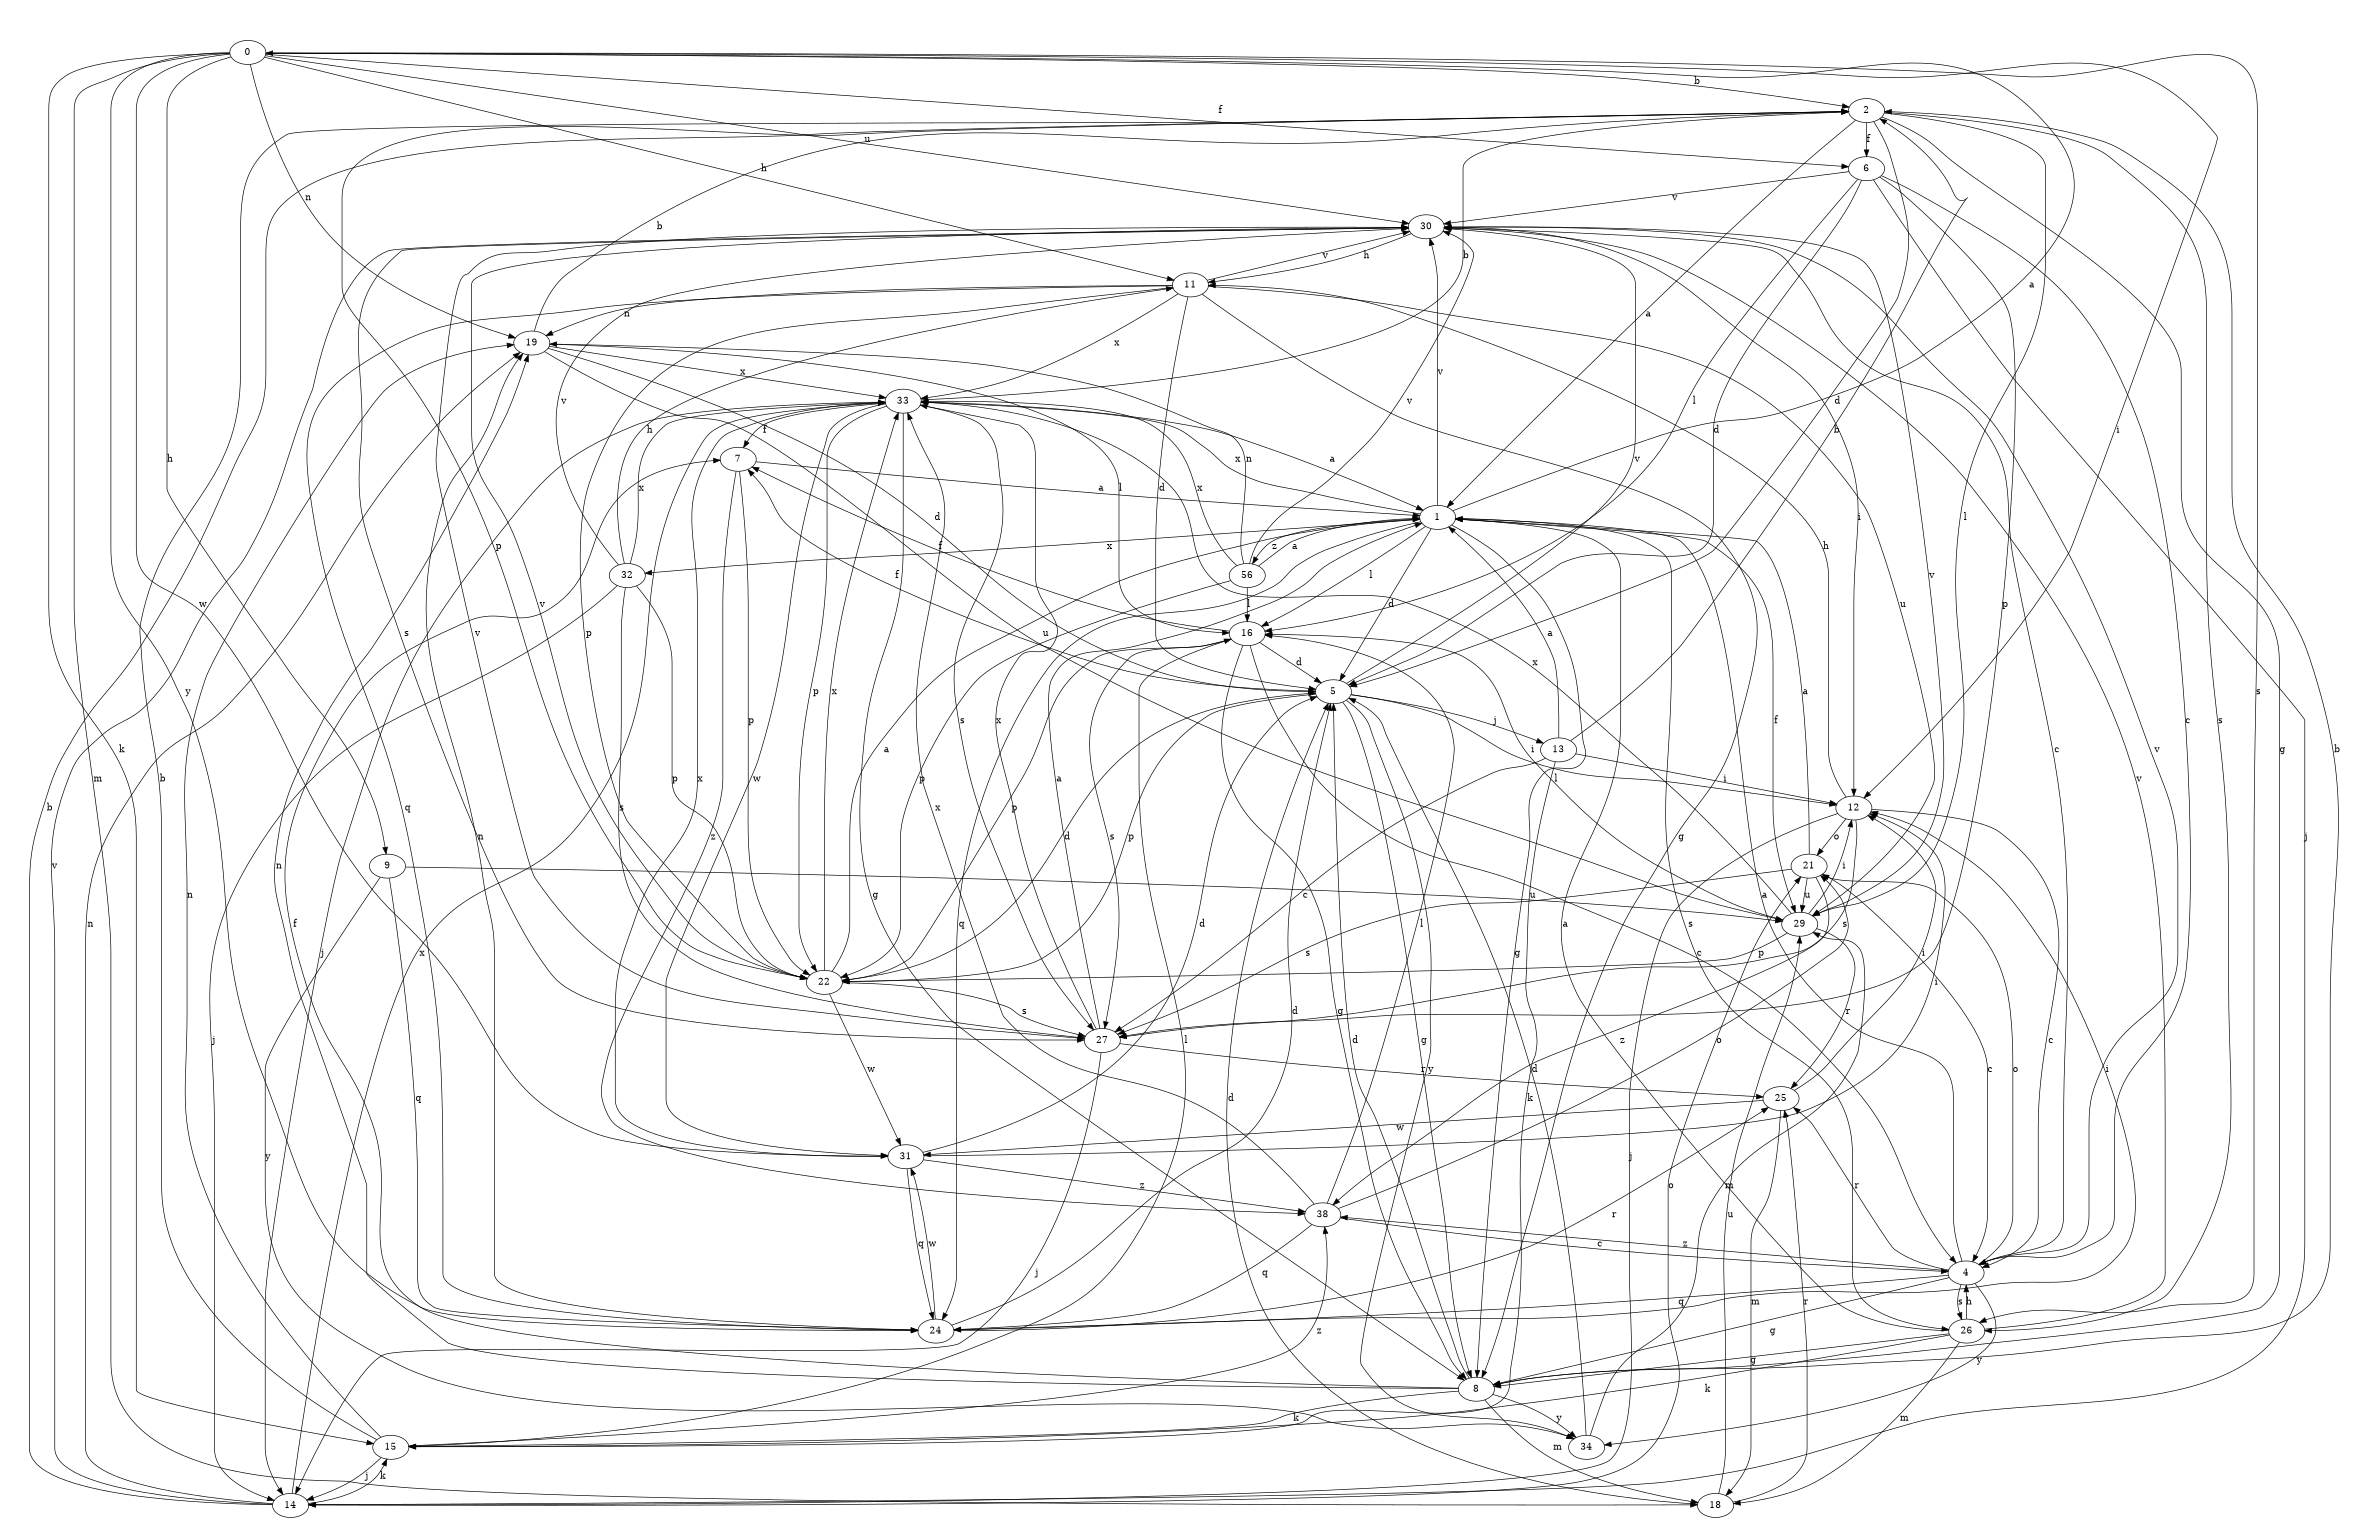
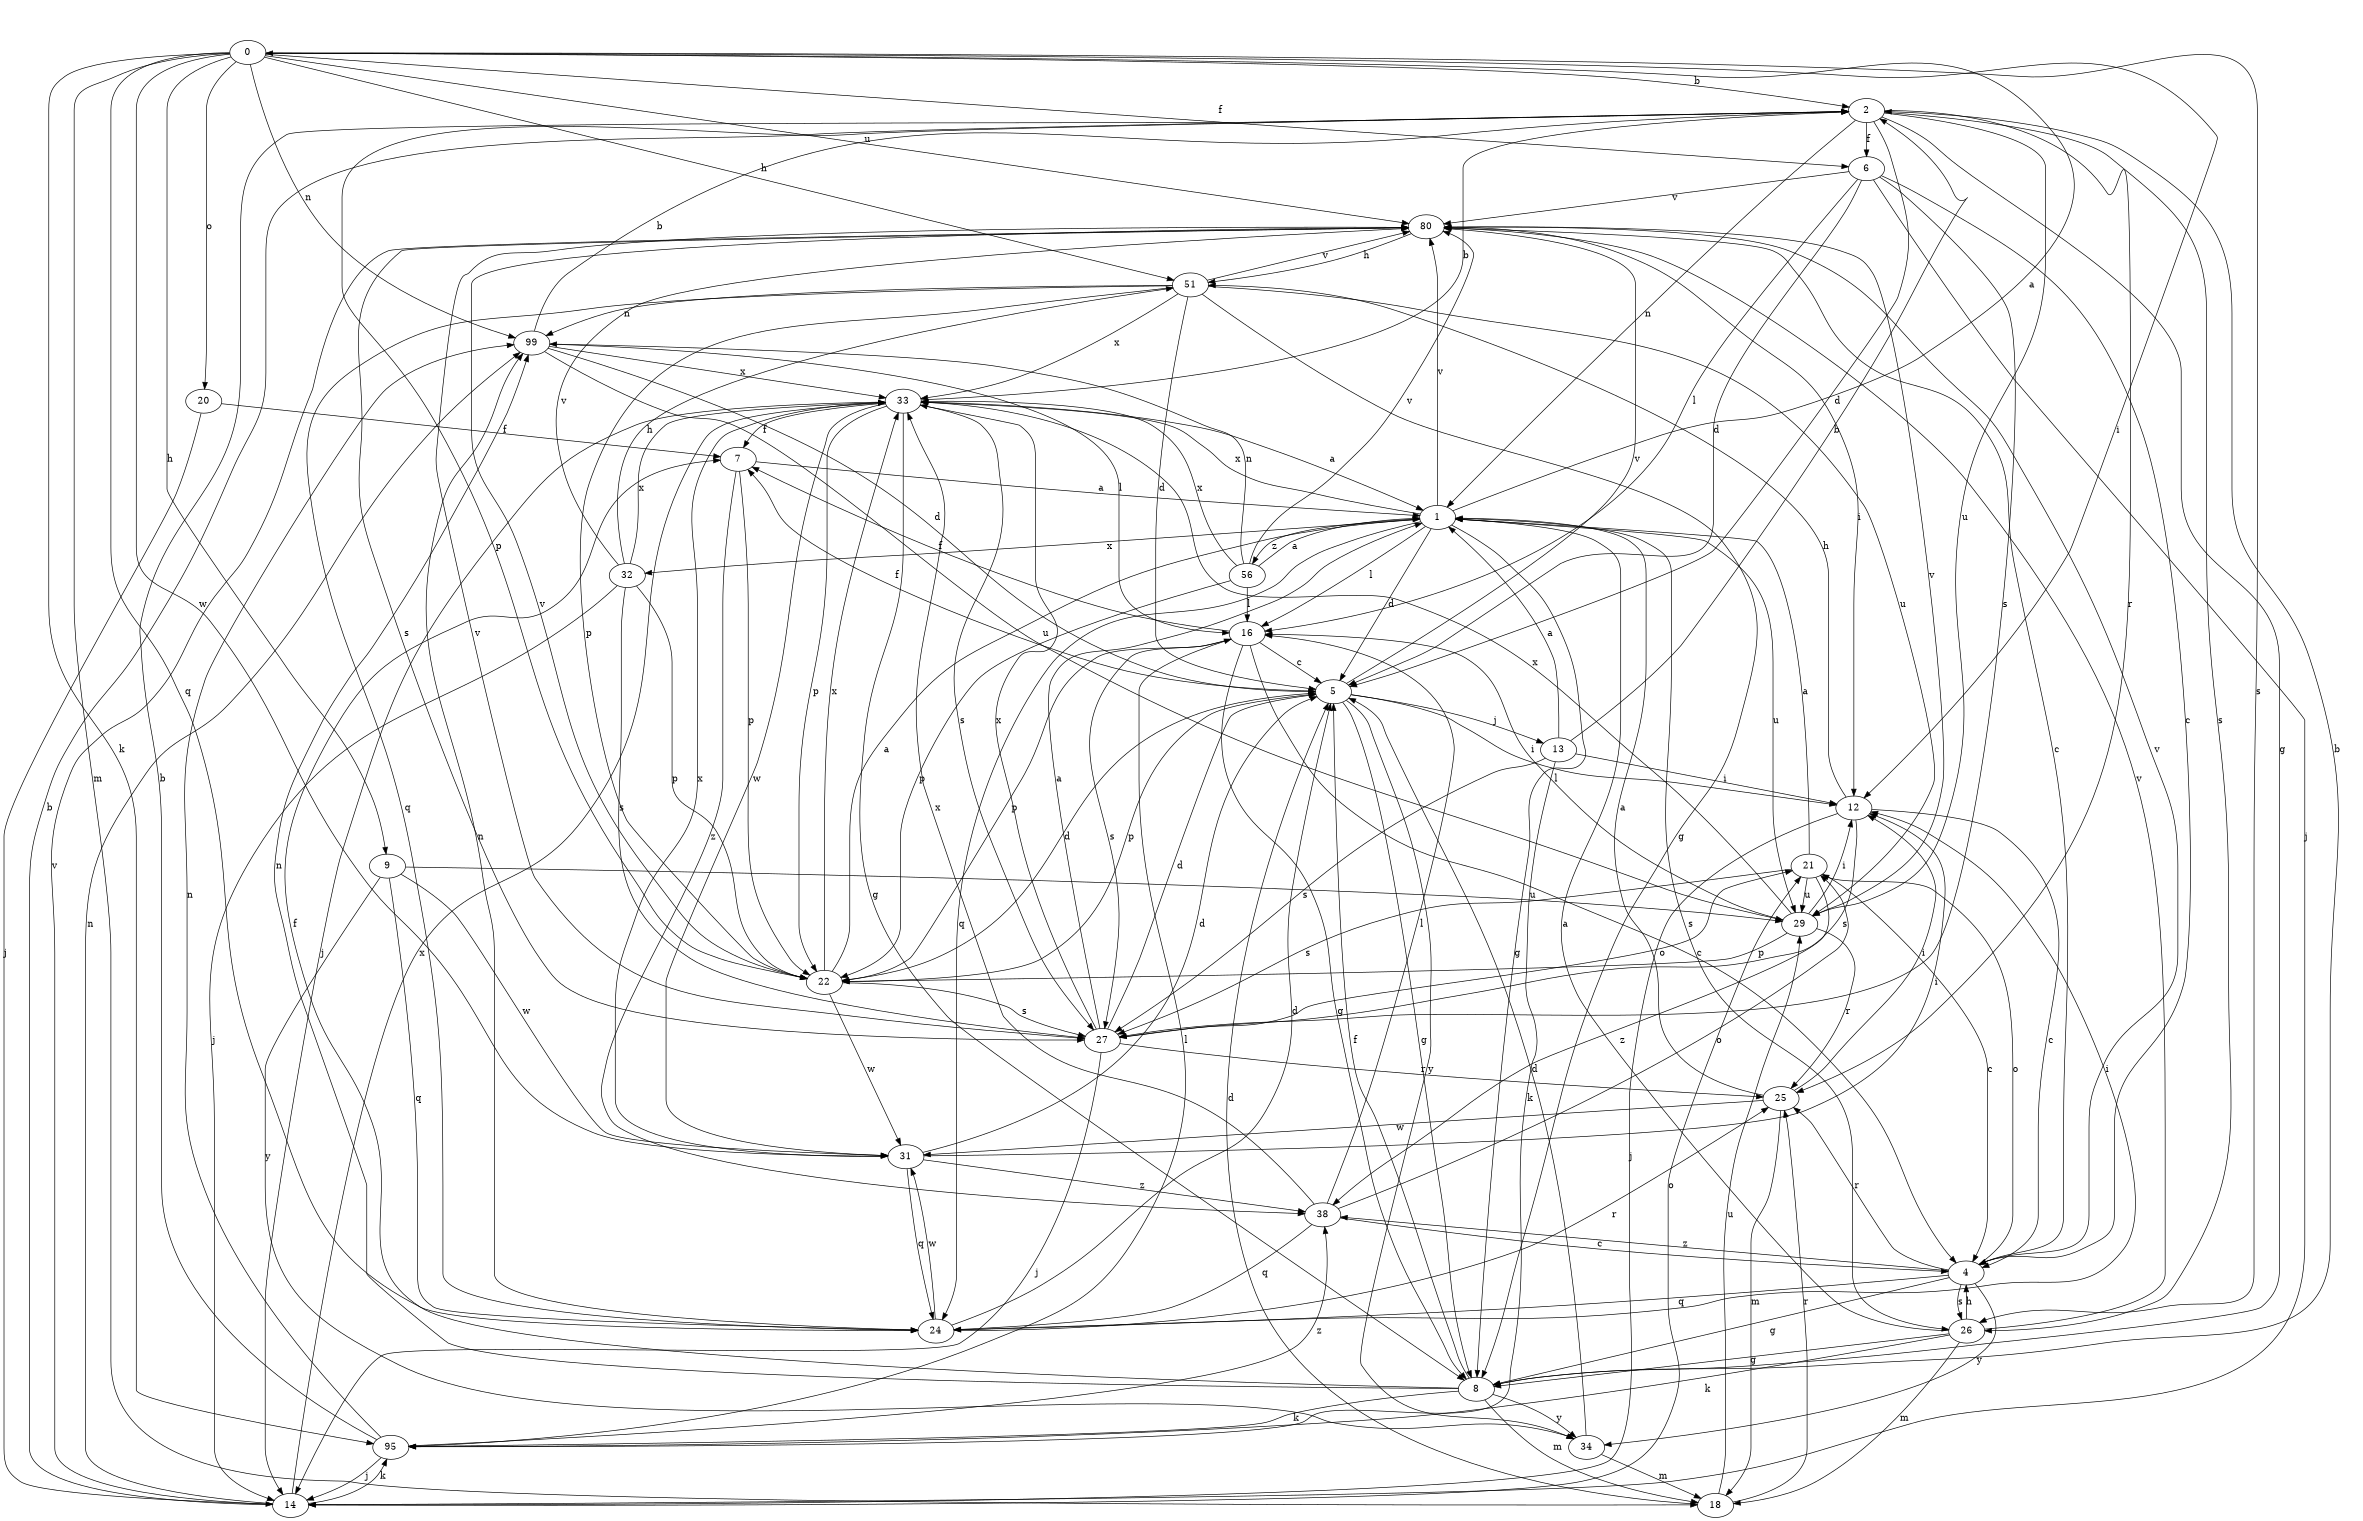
node "30": label "30" -> "80"
node "11": label "11" -> "51"
edge "2" -> "1": label "a" -> "n"
node "19": label "19" -> "99"
node "20": added
edge "2" -> "29": label "l" -> "u"
edge "2" -> "25": added, label "r"
edge "6" -> "27": label "p" -> "s"
edge "16" -> "5": label "d" -> "c"
edge "0" -> "24": label "y" -> "q"
edge "1" -> "29": label "f" -> "u"
edge "4" -> "1": now "25" -> "1"
edge "12" -> "21": now "27" -> "21"
edge "27" -> "5": added, label "d"
edge "13" -> "27": label "c" -> "s"
edge "8" -> "5": label "d" -> "f"
edge "9" -> "31": added, label "w"
edge "34" -> "29": now "34" -> "18"
node "15": label "15" -> "95"
